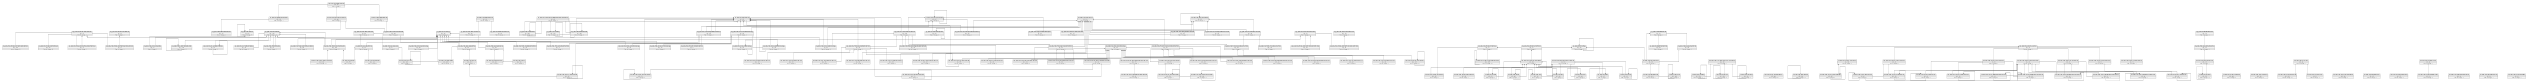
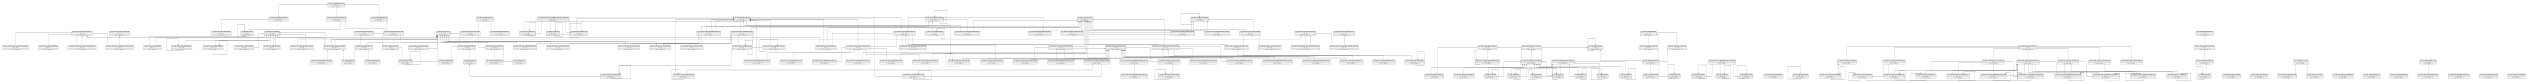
node "org.joda.time.chrono.GregorianChronology": removed
